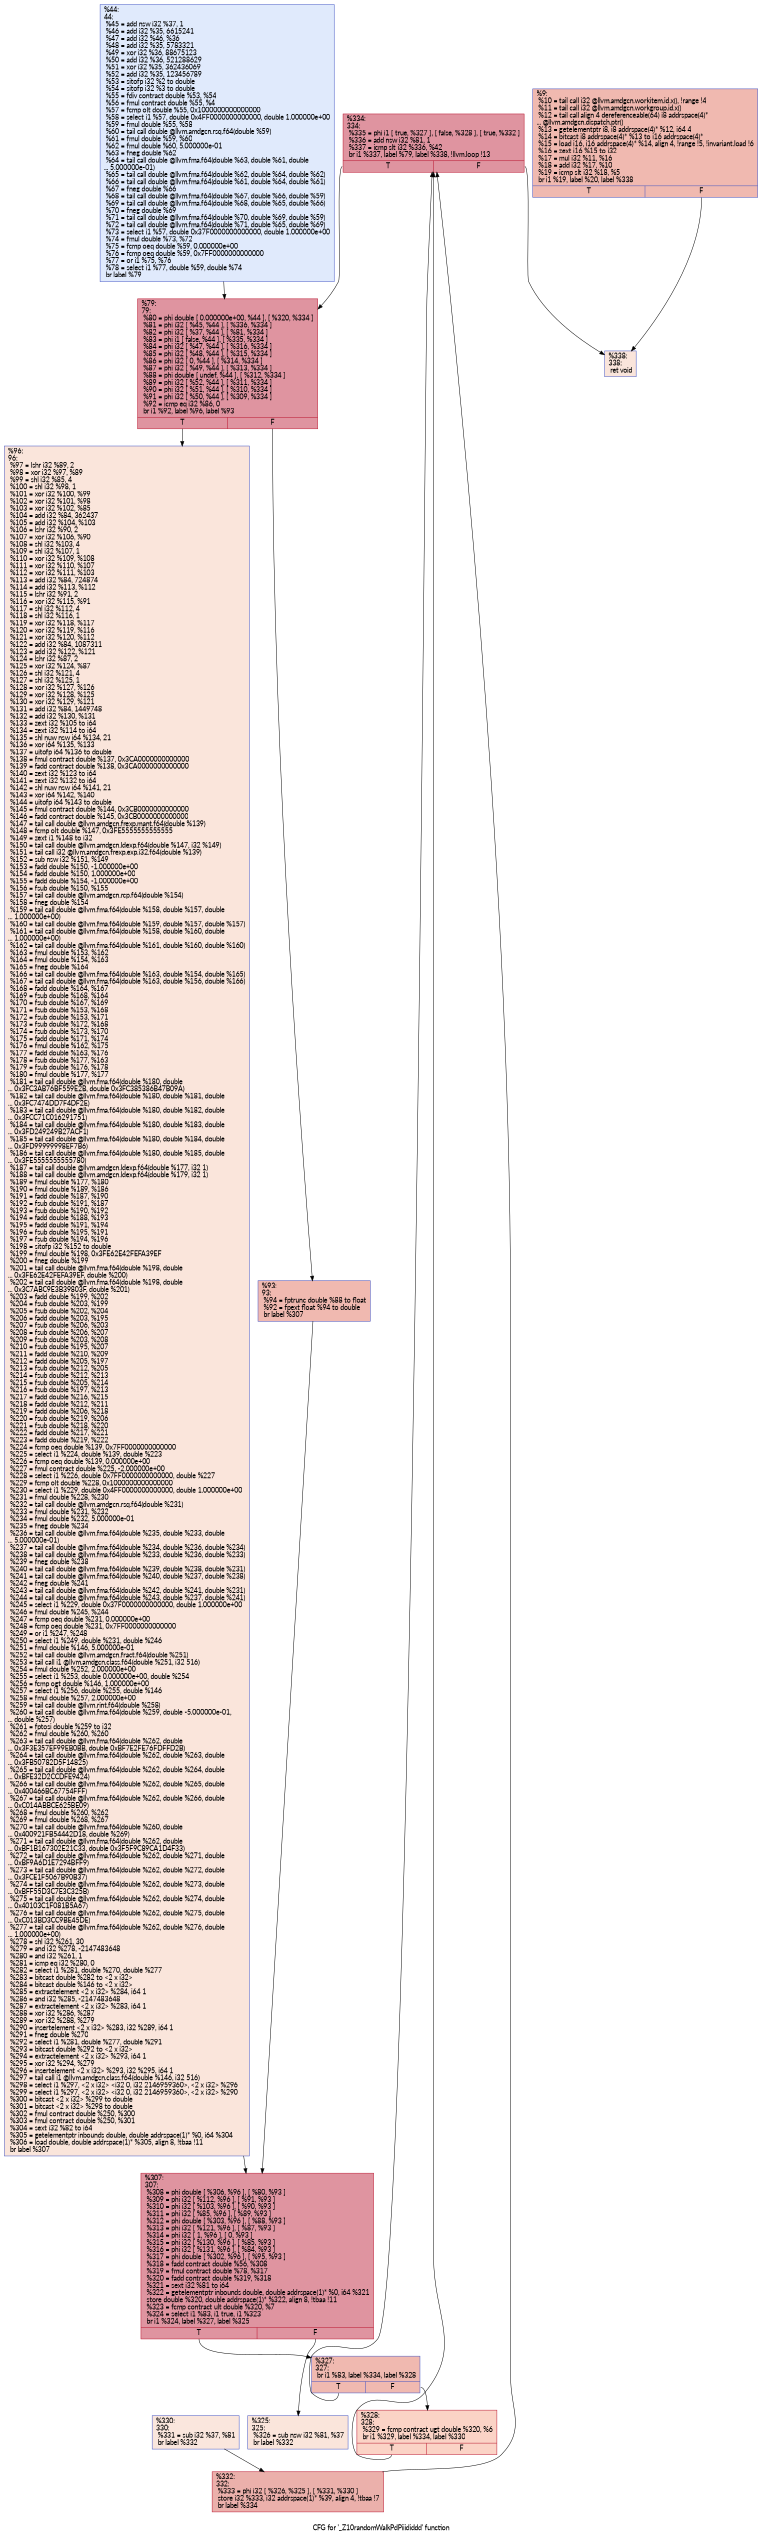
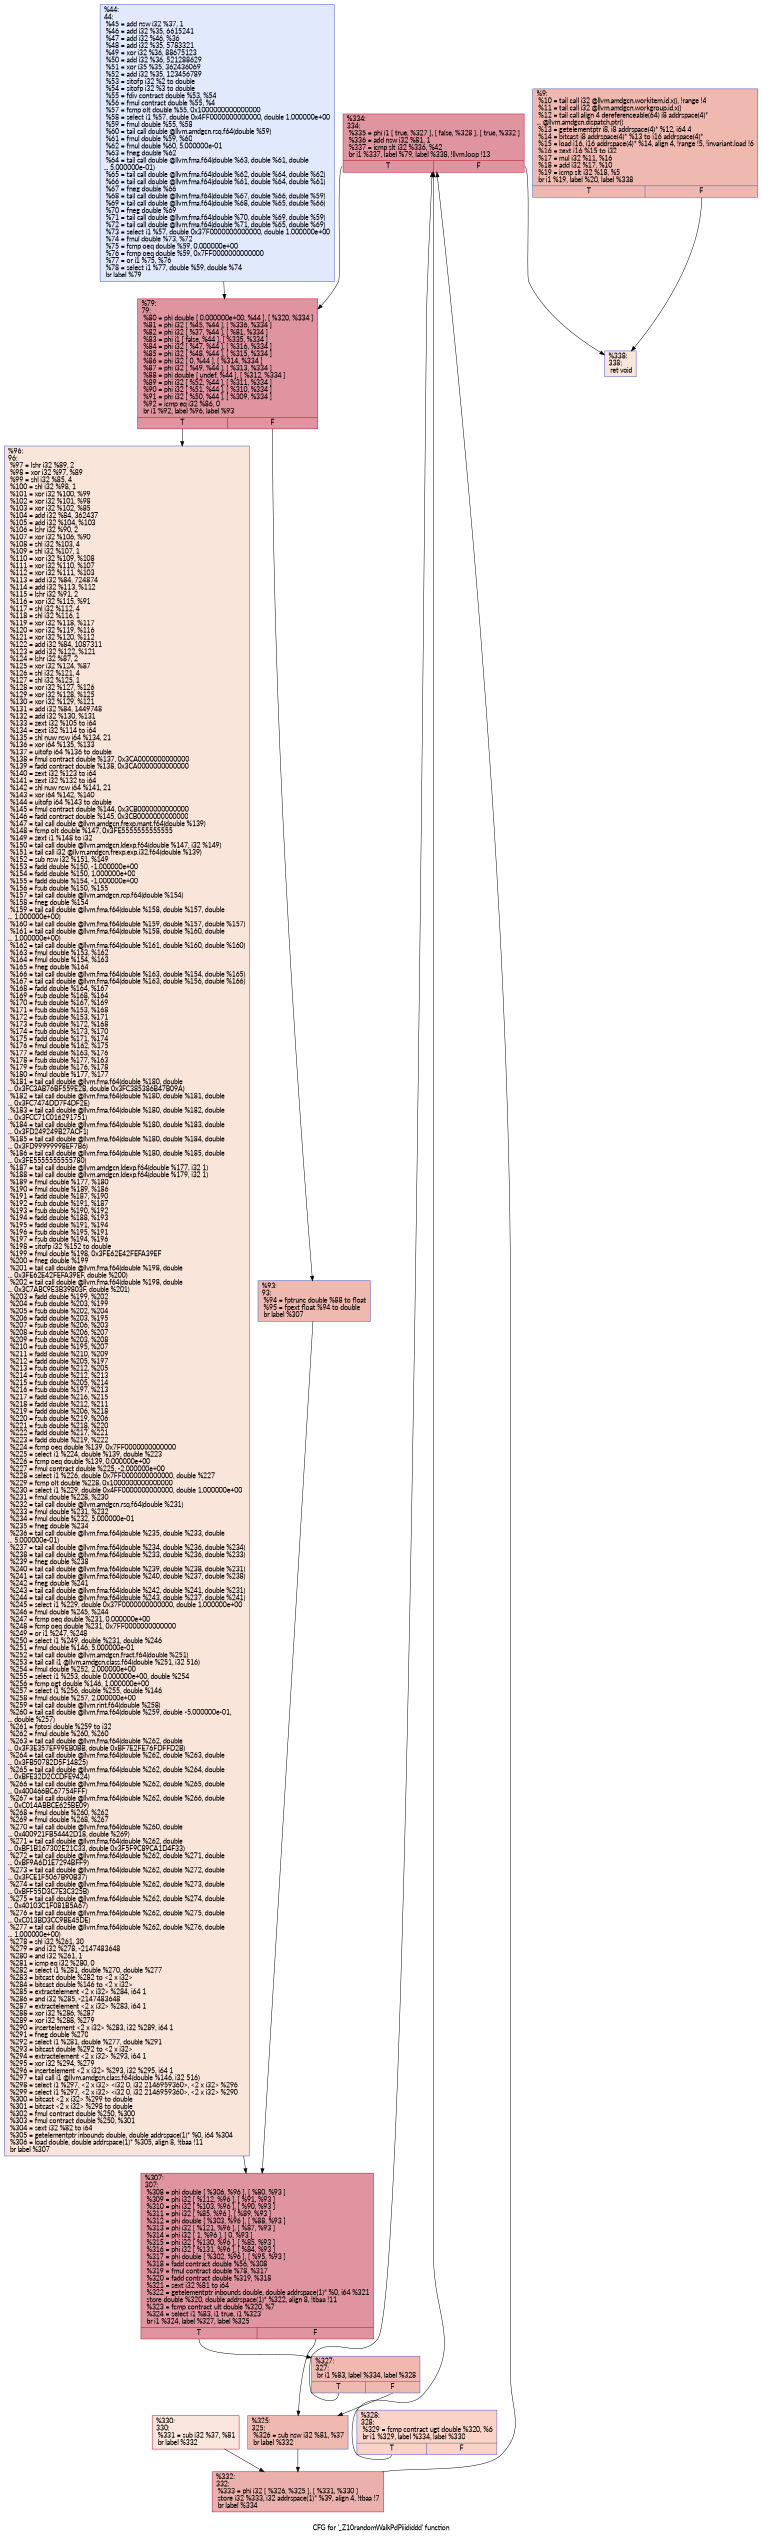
node "%44:": text "%51 = xor i32 %35, 362436069" -> "%51 = xor i35 %35, 362436069"
node "%93:": text "%92 = fpext float %94 to double" -> "%95 = fpext float %94 to double"
edge "%327:" -> "%328:": now "%327:" -> "%325:"
node "%330:": color #3d50c3ff -> #b70d28ff
node "%325:": fillcolor #f4c5ad70 -> #de614d70
node "%328:": color #b70d28ff -> #3d50c3ff
edge "%325:" -> "%332:": added
